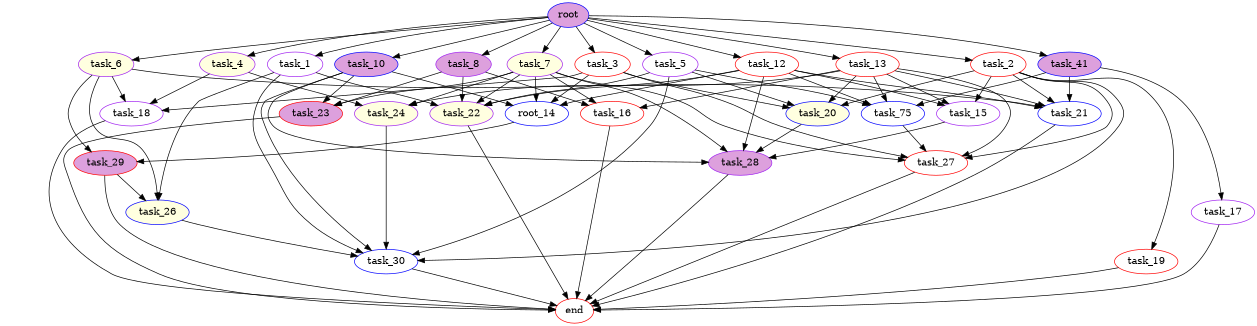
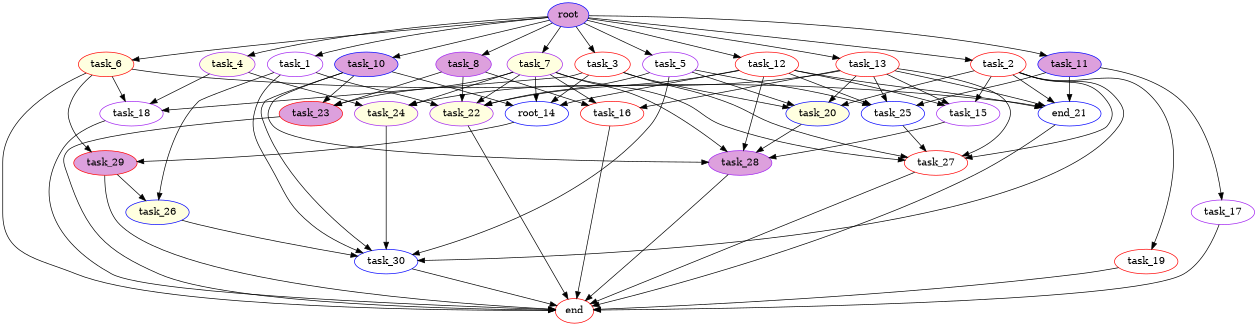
node "task_6": color purple -> red
node "task_41": label "task_41" -> "task_11"
node "task_75": label "task_75" -> "task_25"
node "task_21": label "task_21" -> "end_21"
edge "task_6" -> "task_26": now "task_6" -> "end"
